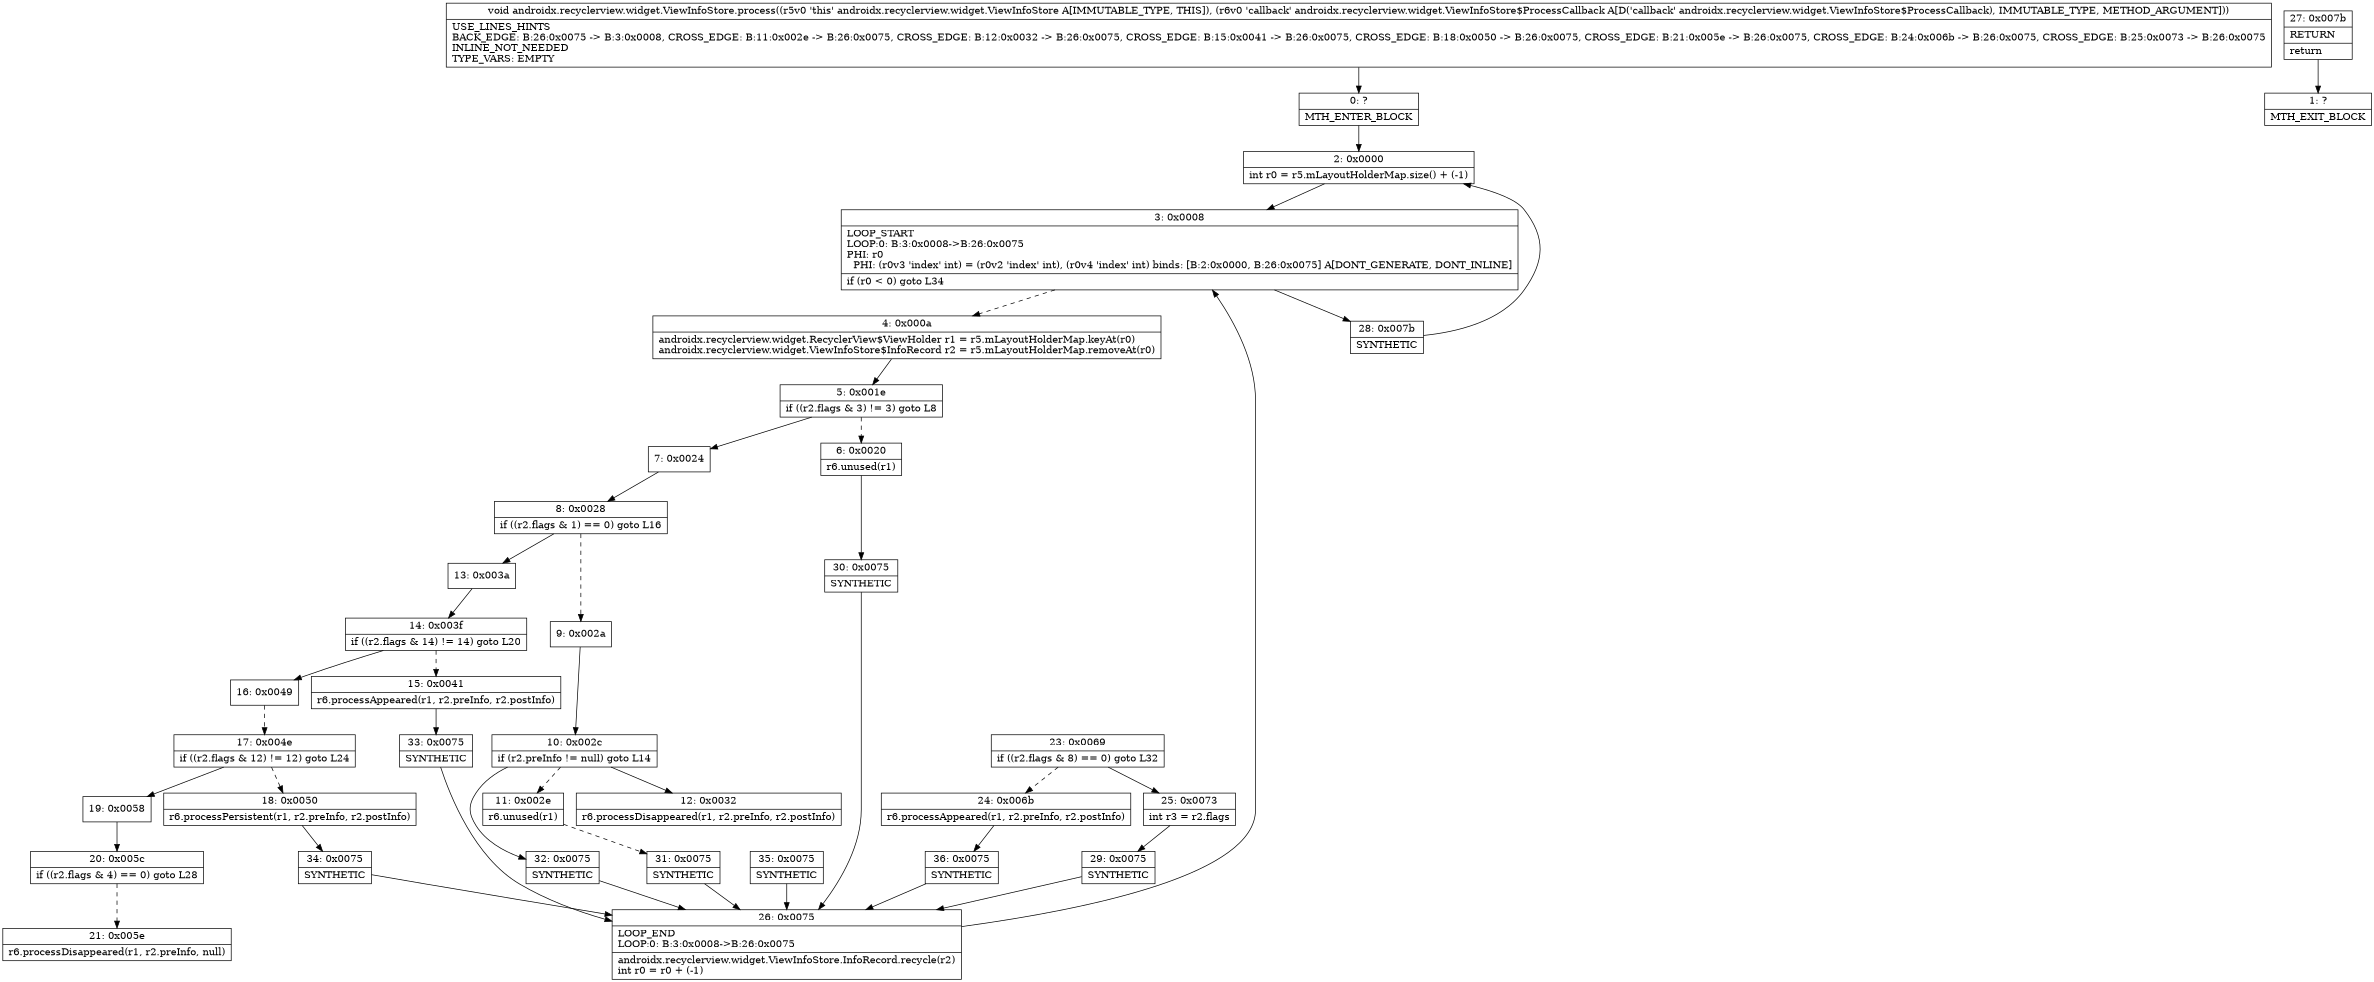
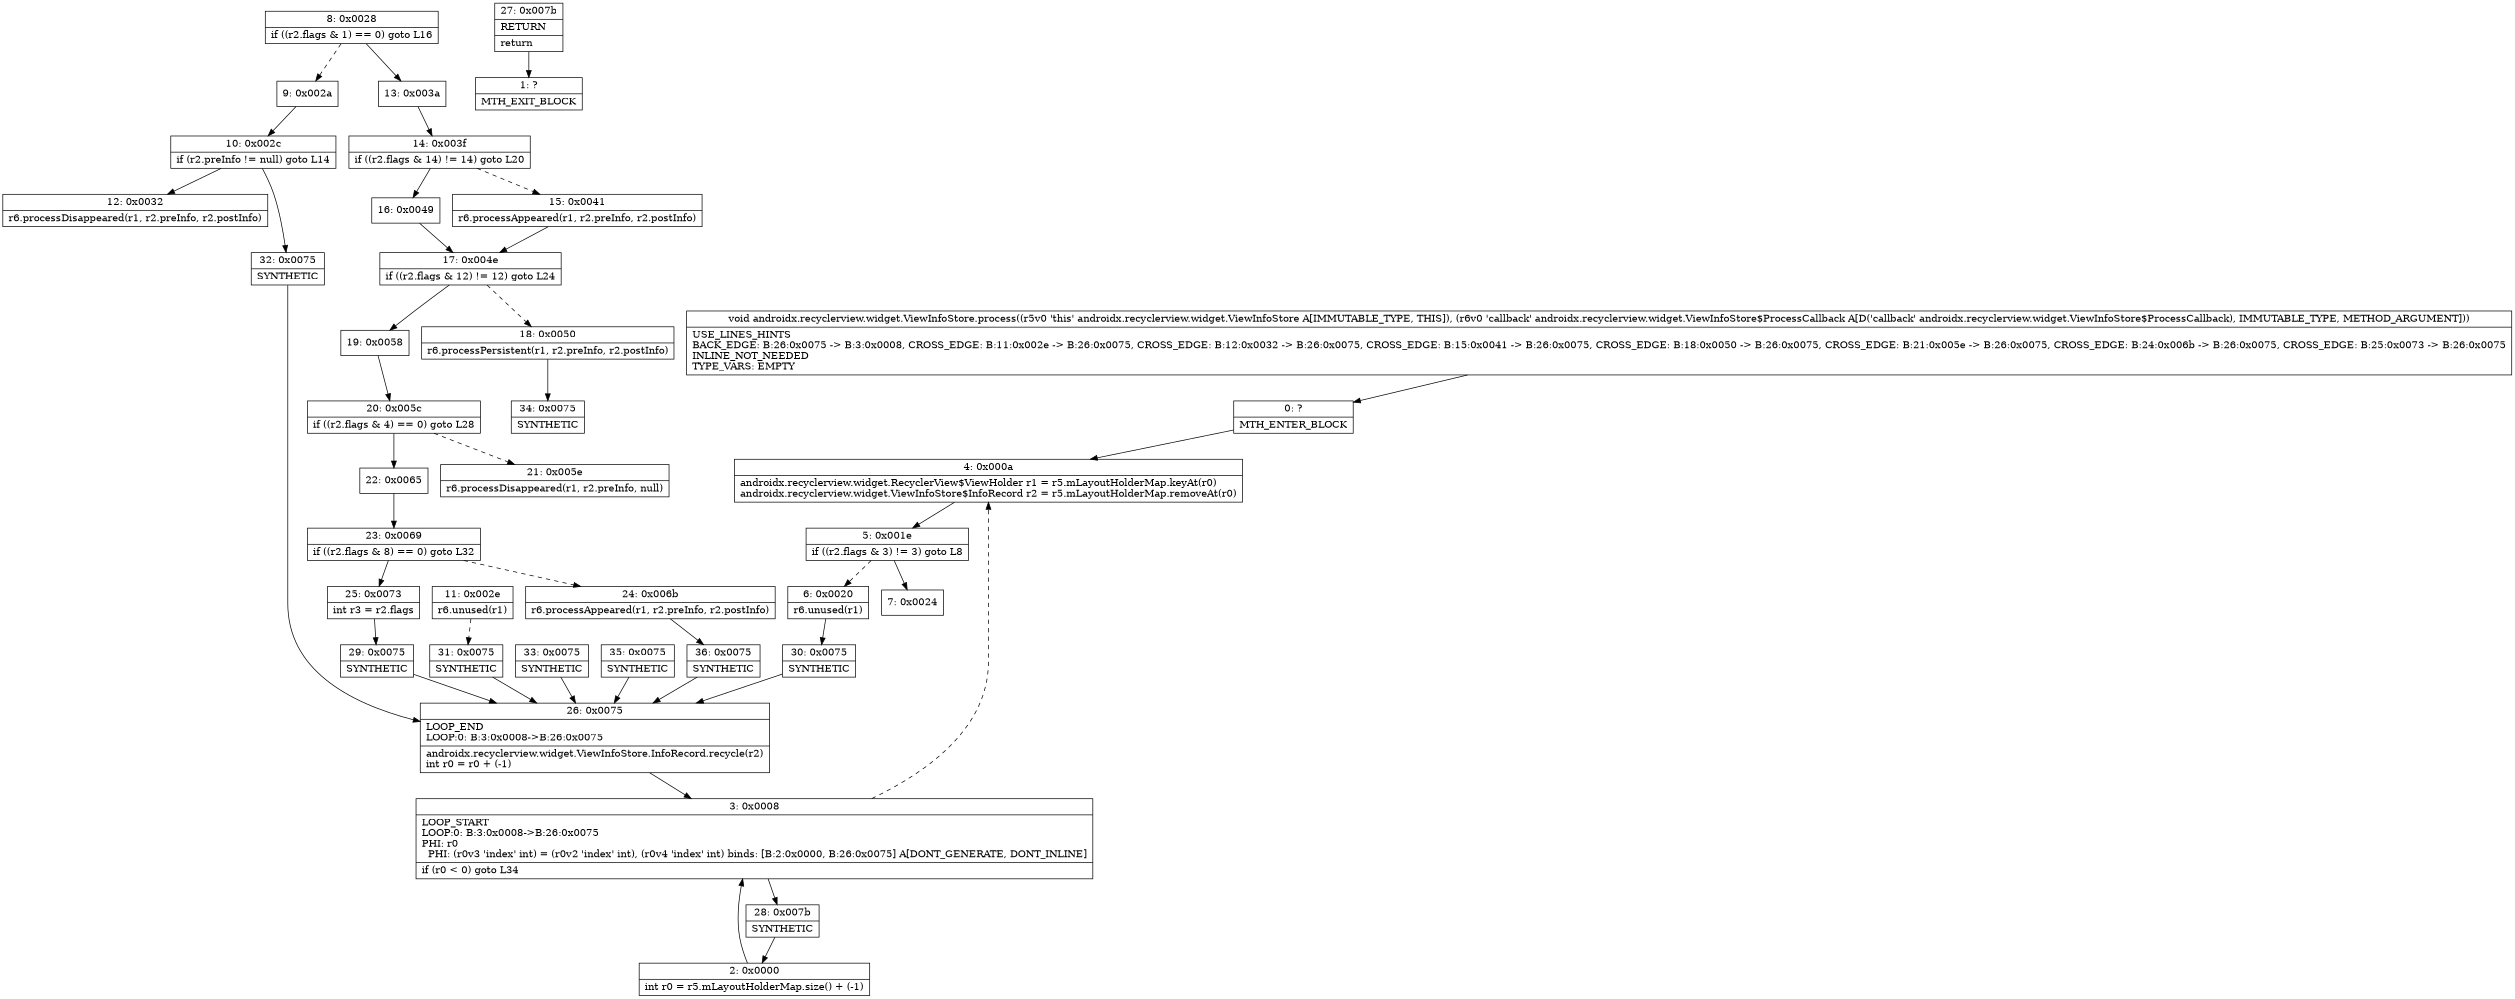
edge "0: ?" -> "2: 0x0000": now "0: ?" -> "4: 0x000a"
node "22: 0x0065": added
edge "7: 0x0024" -> "8: 0x0028": removed
edge "16: 0x0049" -> "17: 0x004e": style dashed -> solid
edge "15: 0x0041" -> "33: 0x0075": now "15: 0x0041" -> "17: 0x004e"
edge "10: 0x002c" -> "11: 0x002e": removed
edge "34: 0x0075" -> "26: 0x0075": removed
